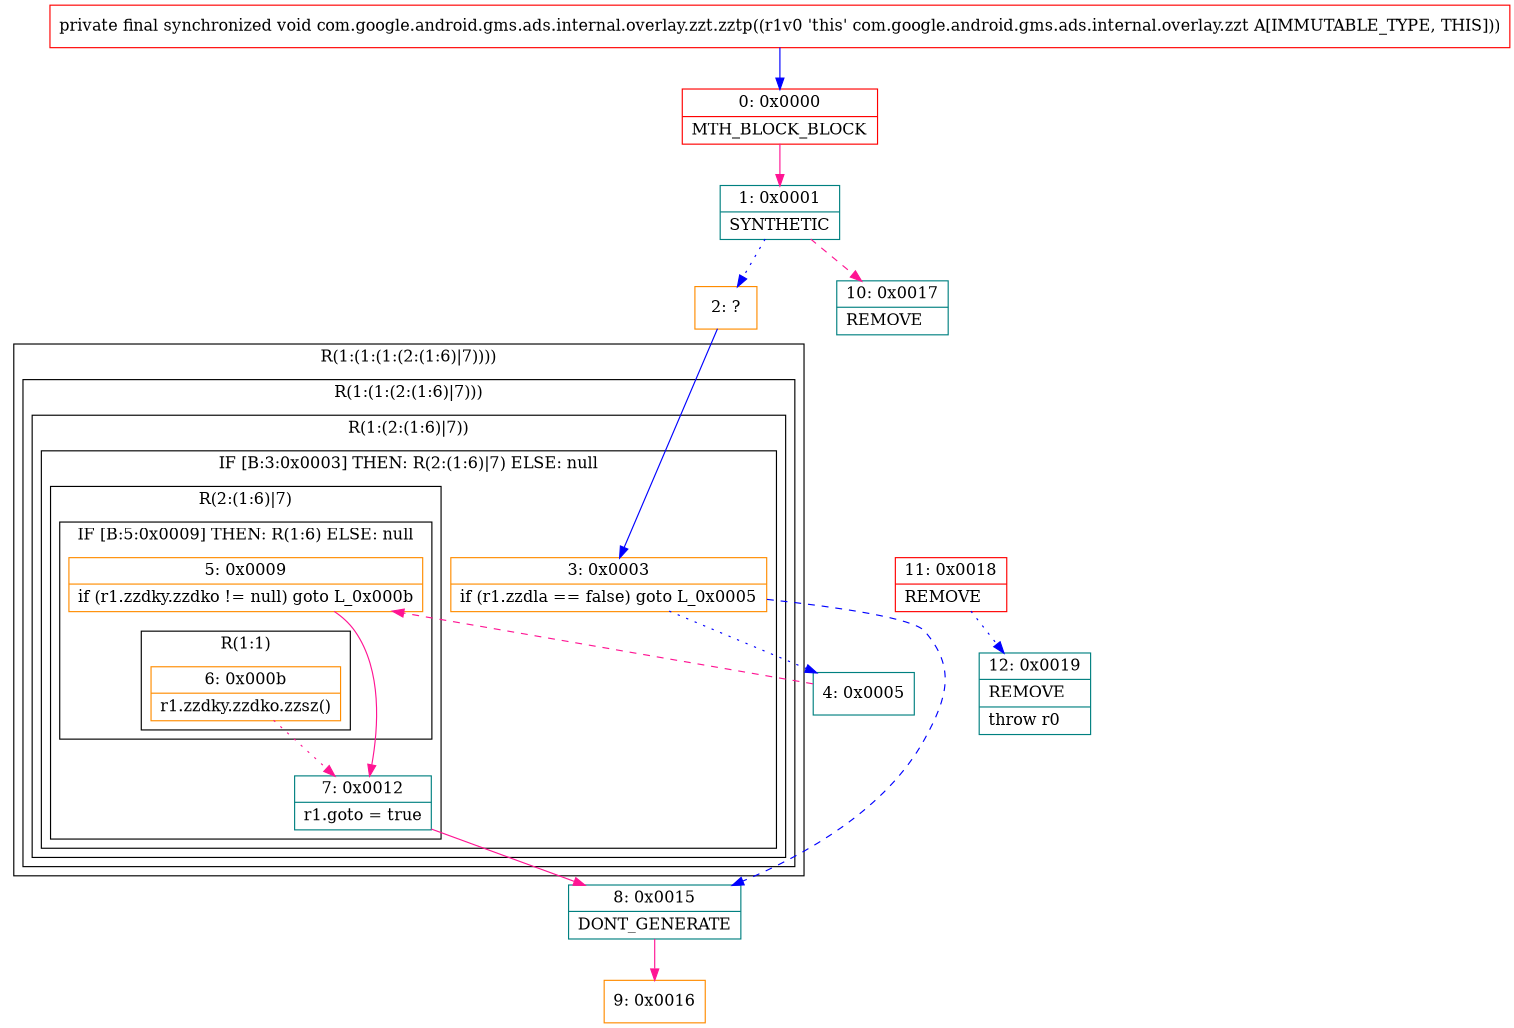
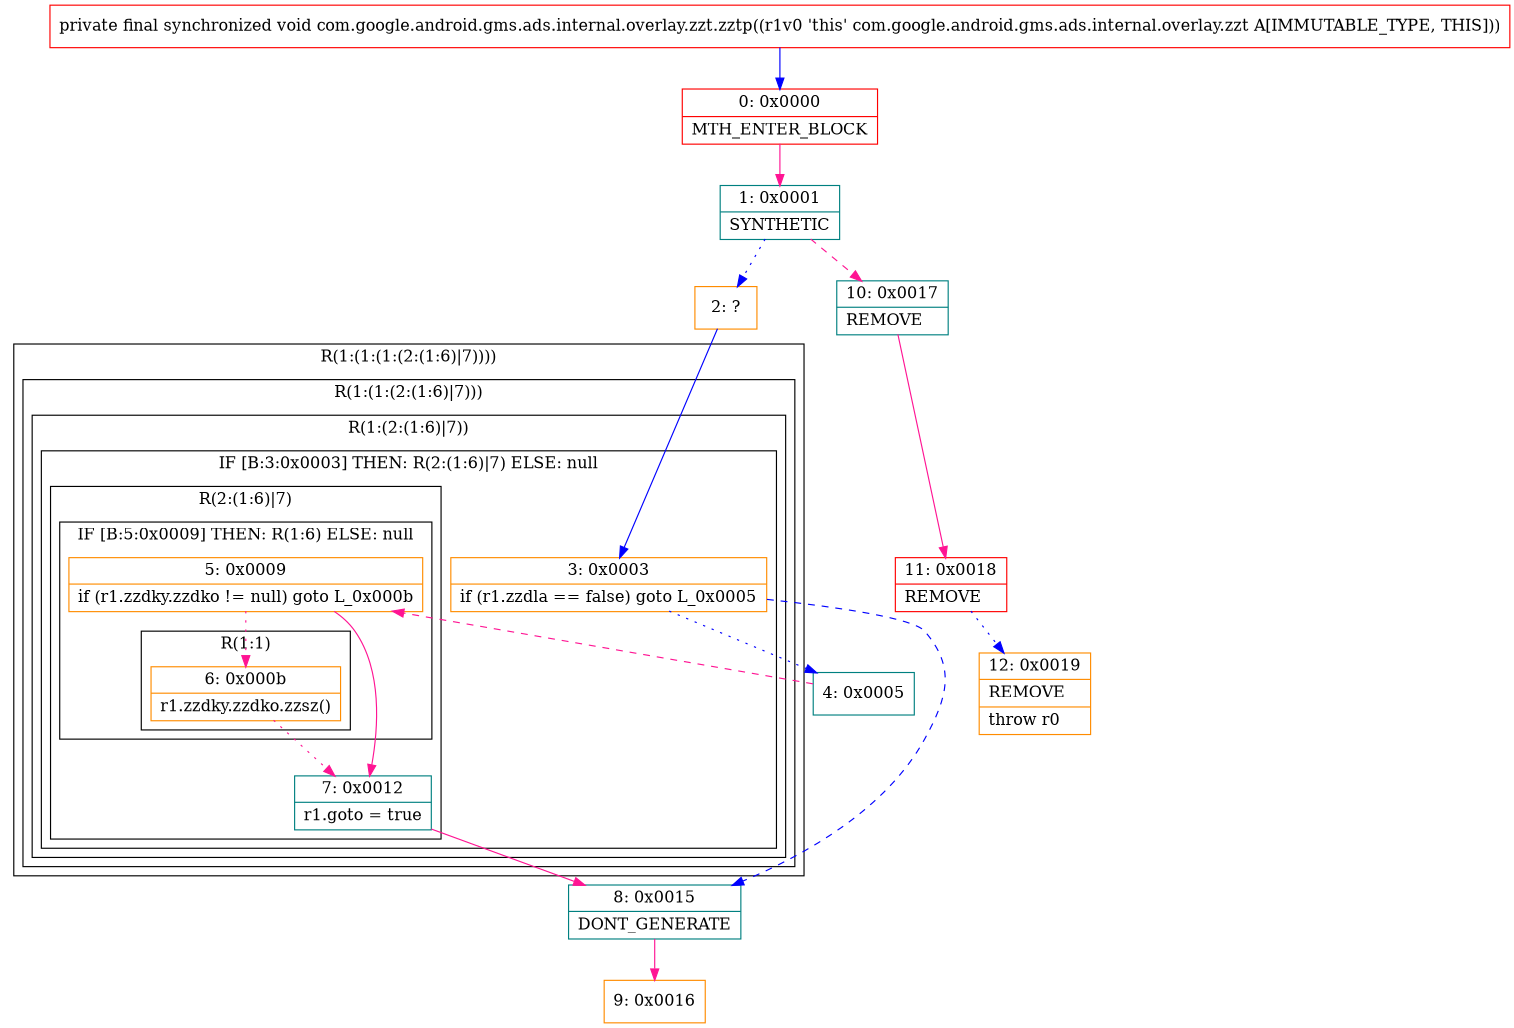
node "0: 0x0000": text "MTH_BLOCK_BLOCK" -> "MTH_ENTER_BLOCK"
edge "10: 0x0017" -> "11: 0x0018": added
edge "5: 0x0009" -> "6: 0x000b": added
node "12: 0x0019": color teal -> darkorange
